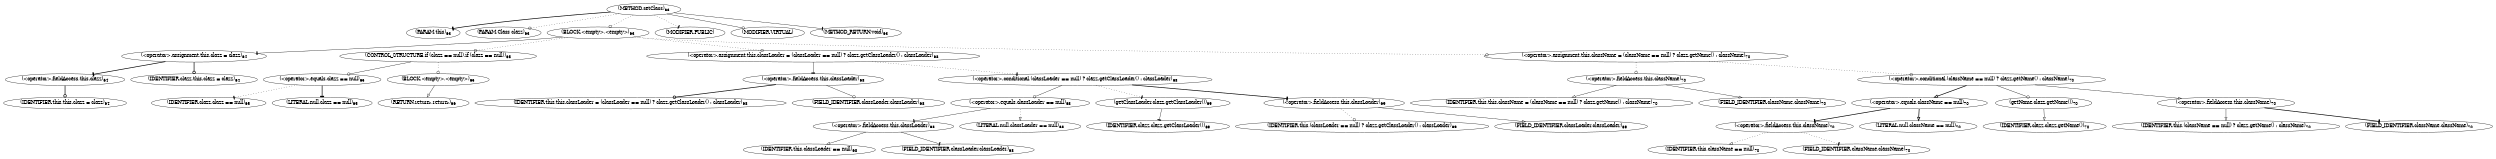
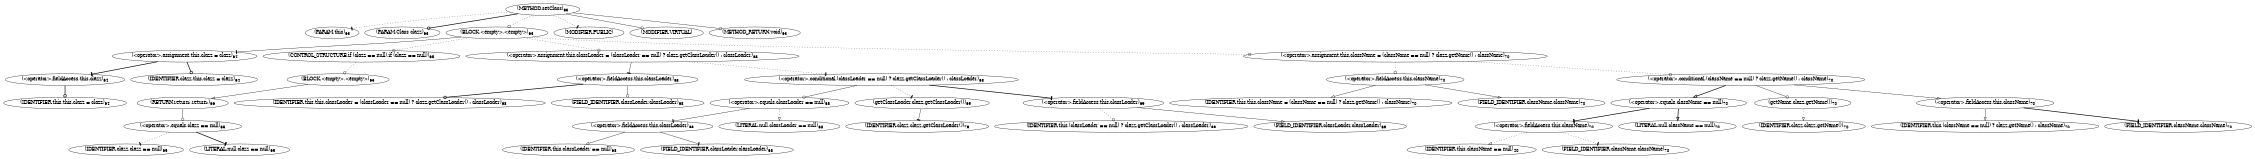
edge "(METHOD,setClass)" -> "(PARAM,this)": style bold -> dotted
edge "(METHOD,setClass)" -> "(PARAM,Class clazz)": style dotted -> bold
edge "(METHOD,setClass)" -> "(METHOD_RETURN,void)": arrowhead tee -> odot
edge "(CONTROL_STRUCTURE,if (clazz == null),if (clazz == null))" -> "(<operator>.equals,clazz == null)": now "(RETURN,return;,return;)" -> "(<operator>.equals,clazz == null)"
edge "(getName,clazz.getName())" -> "(IDENTIFIER,clazz,clazz.getName())": style solid -> dotted
node "(IDENTIFIER,clazz,clazz.getClassLoader())": text "69" -> "79"
node "(IDENTIFIER,this,className == null)": text "70" -> "40"
